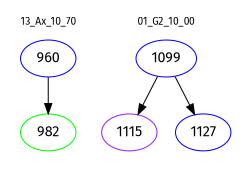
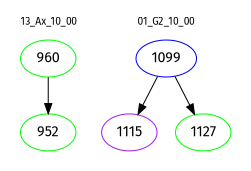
cluster "13_Ax_10_70": label "13_Ax_10_70" -> "13_Ax_10_00"
node "960": color blue -> green
node "982": label "982" -> "952"
node "1127": color blue -> green
